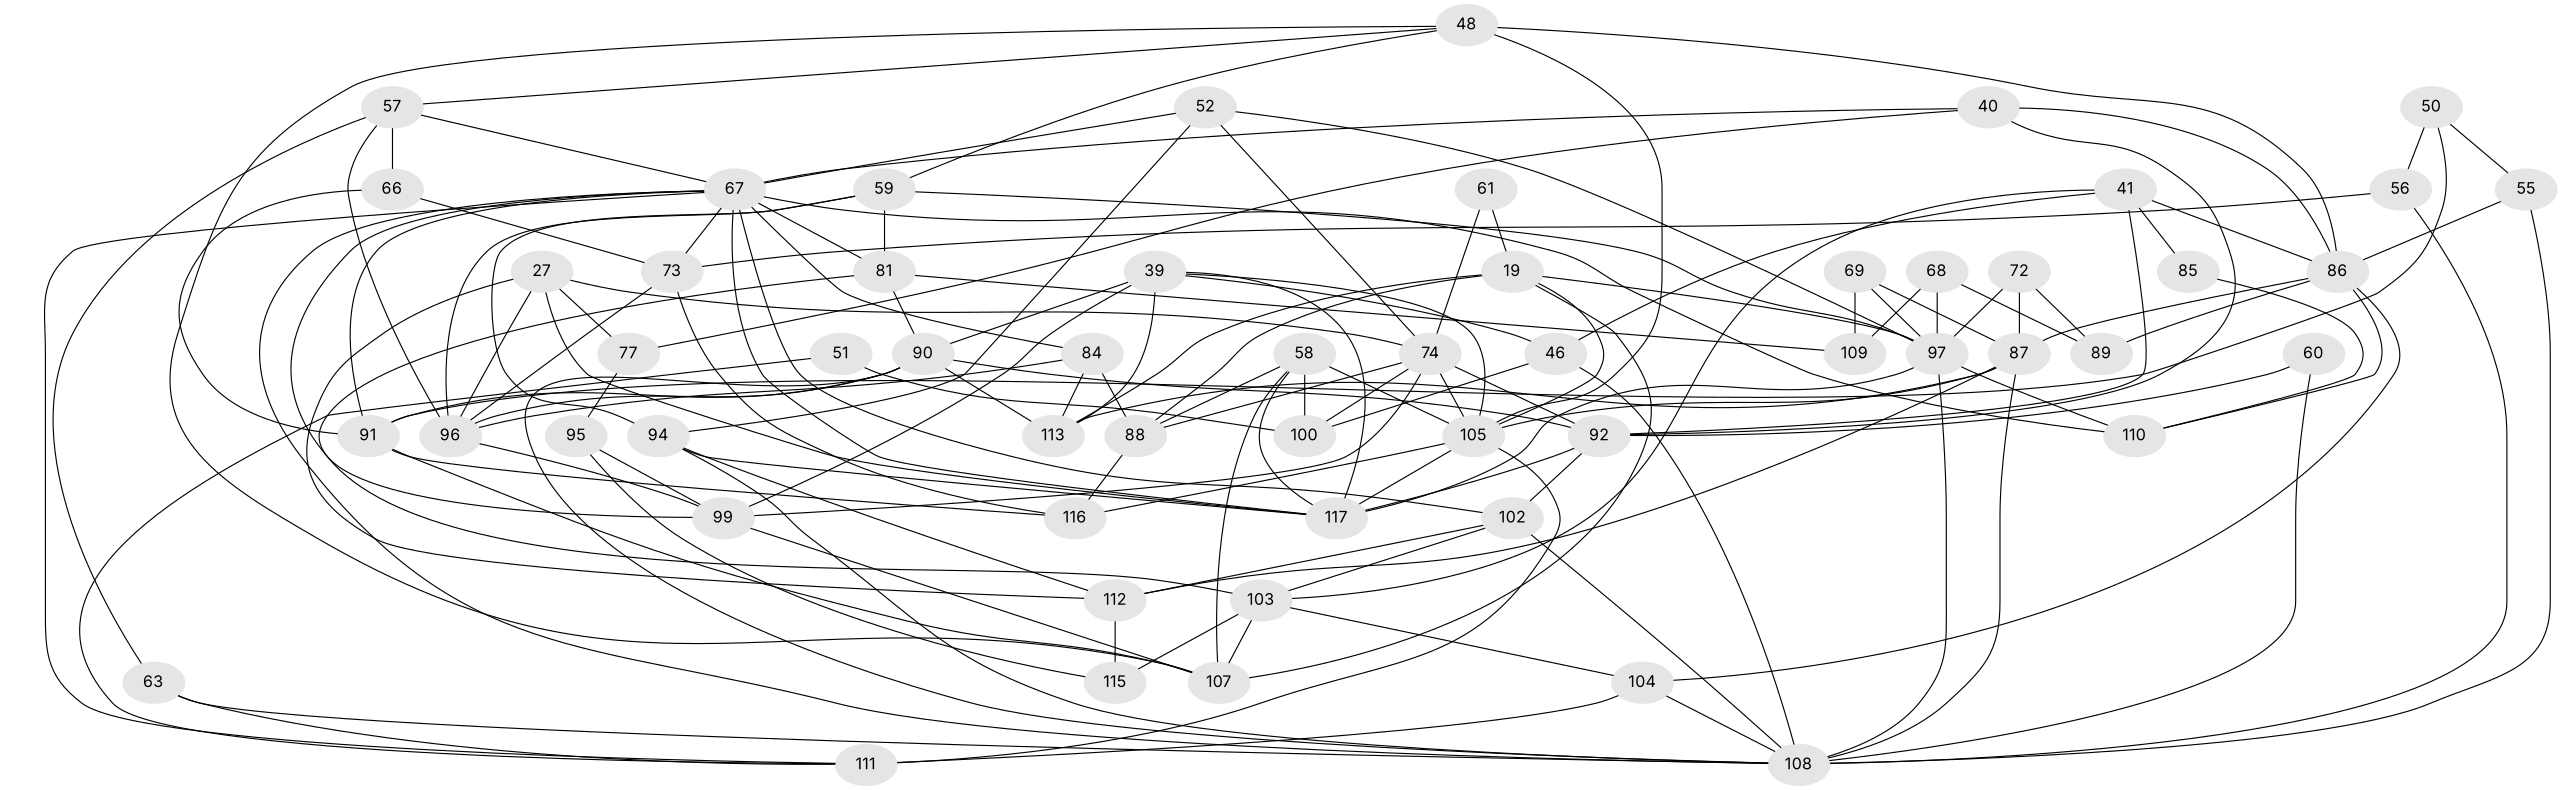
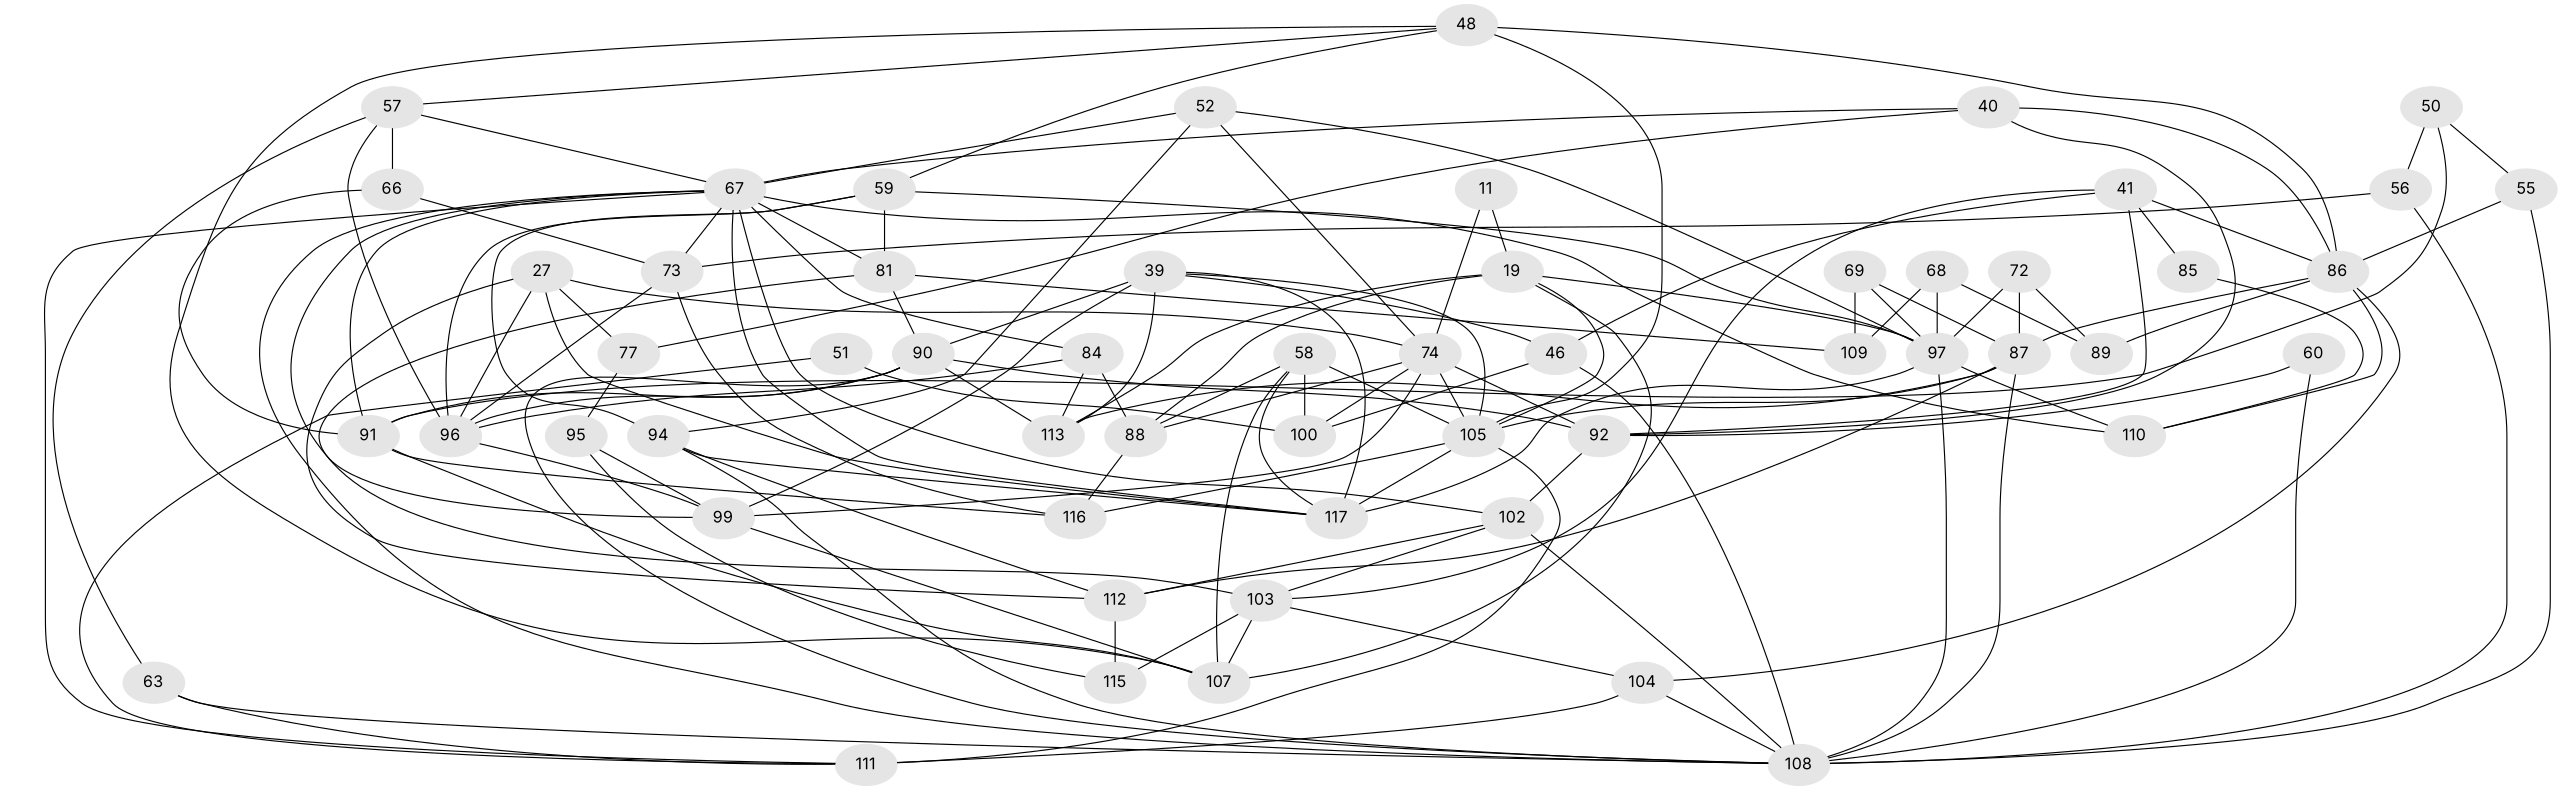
node "61": label "61" -> "11"
edge "92" -- "117": removed
